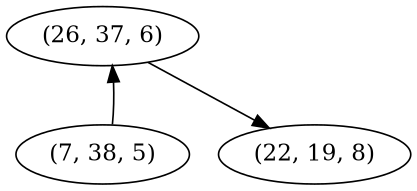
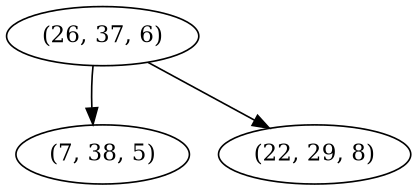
edge "(7, 38, 5)" -> "(26, 37, 6)": reversed
node "(22, 19, 8)": label "(22, 19, 8)" -> "(22, 29, 8)"
